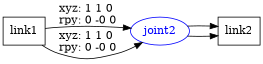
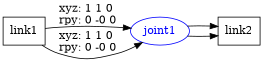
node "joint2": label "joint2" -> "joint1"
